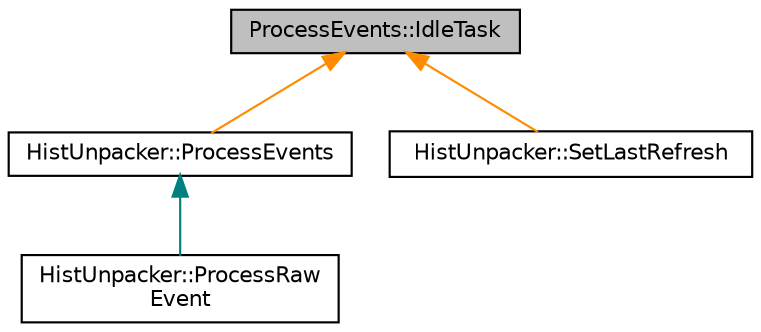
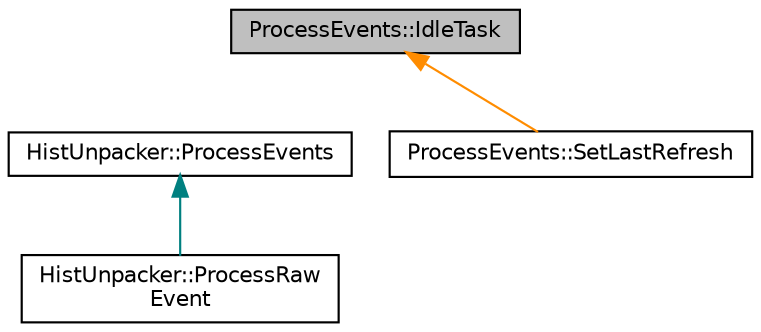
edge "HistUnpacker::ProcessEvents" -> "ProcessEvents::IdleTask": removed
node "HistUnpacker::SetLastRefresh": label "HistUnpacker::SetLastRefresh" -> "ProcessEvents::SetLastRefresh"
